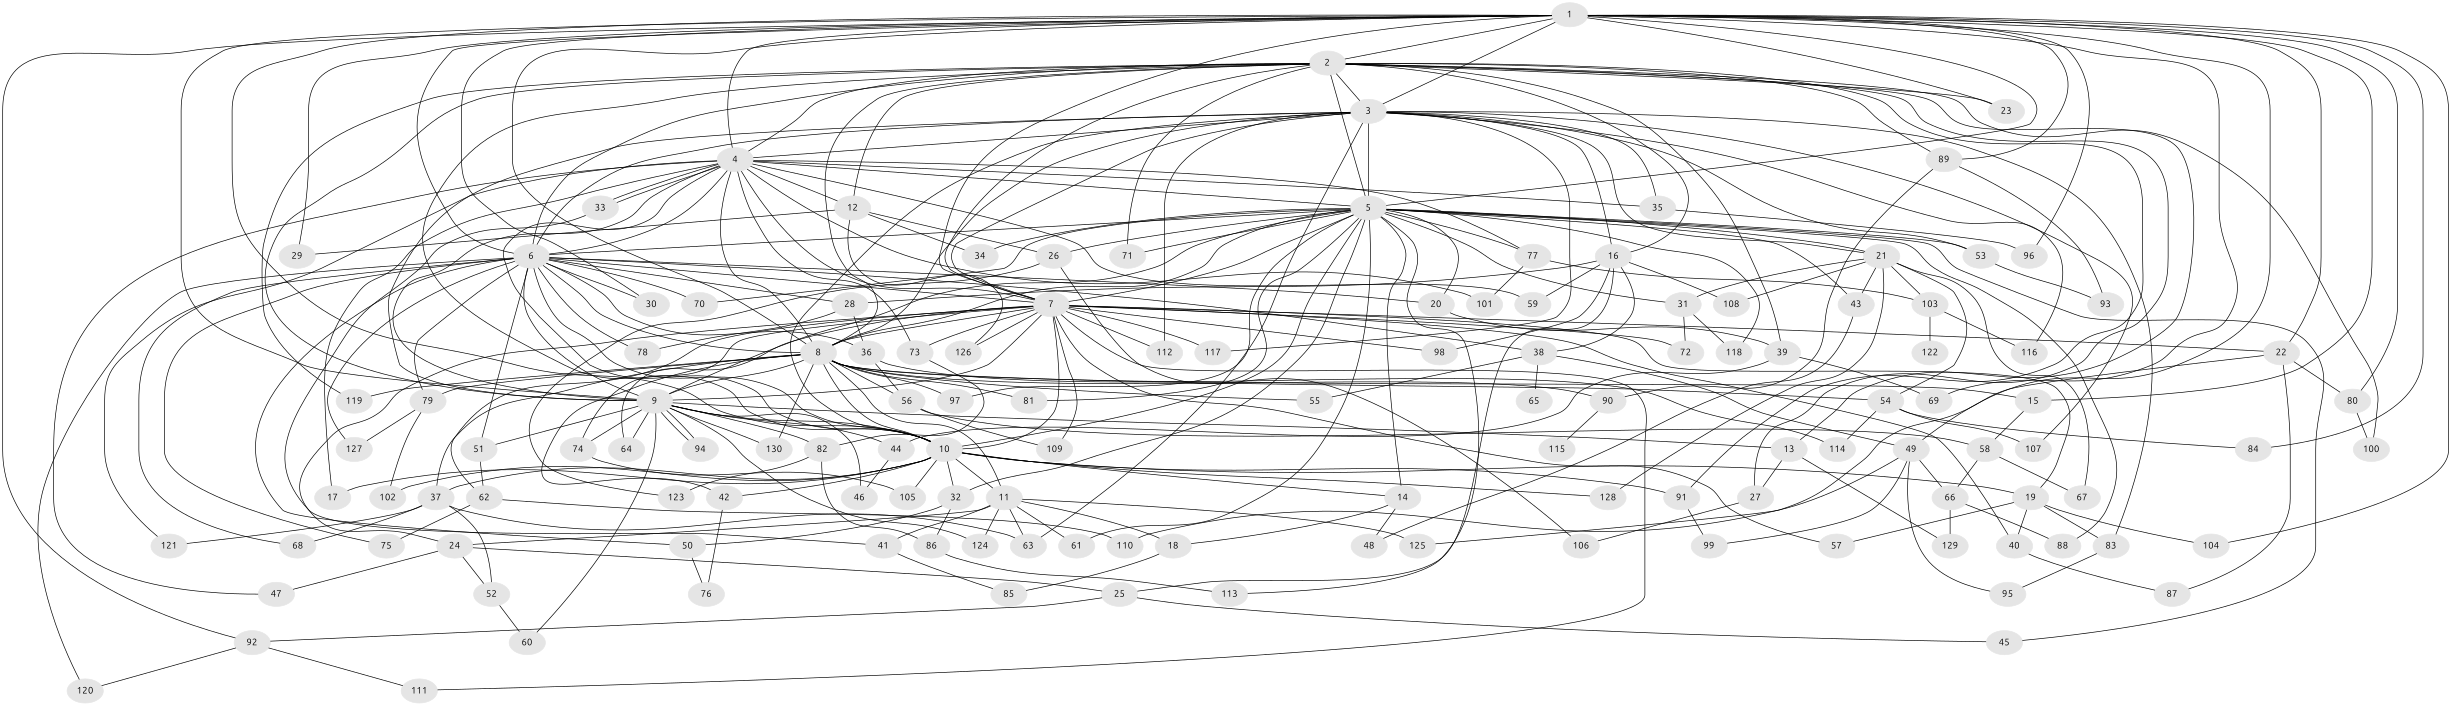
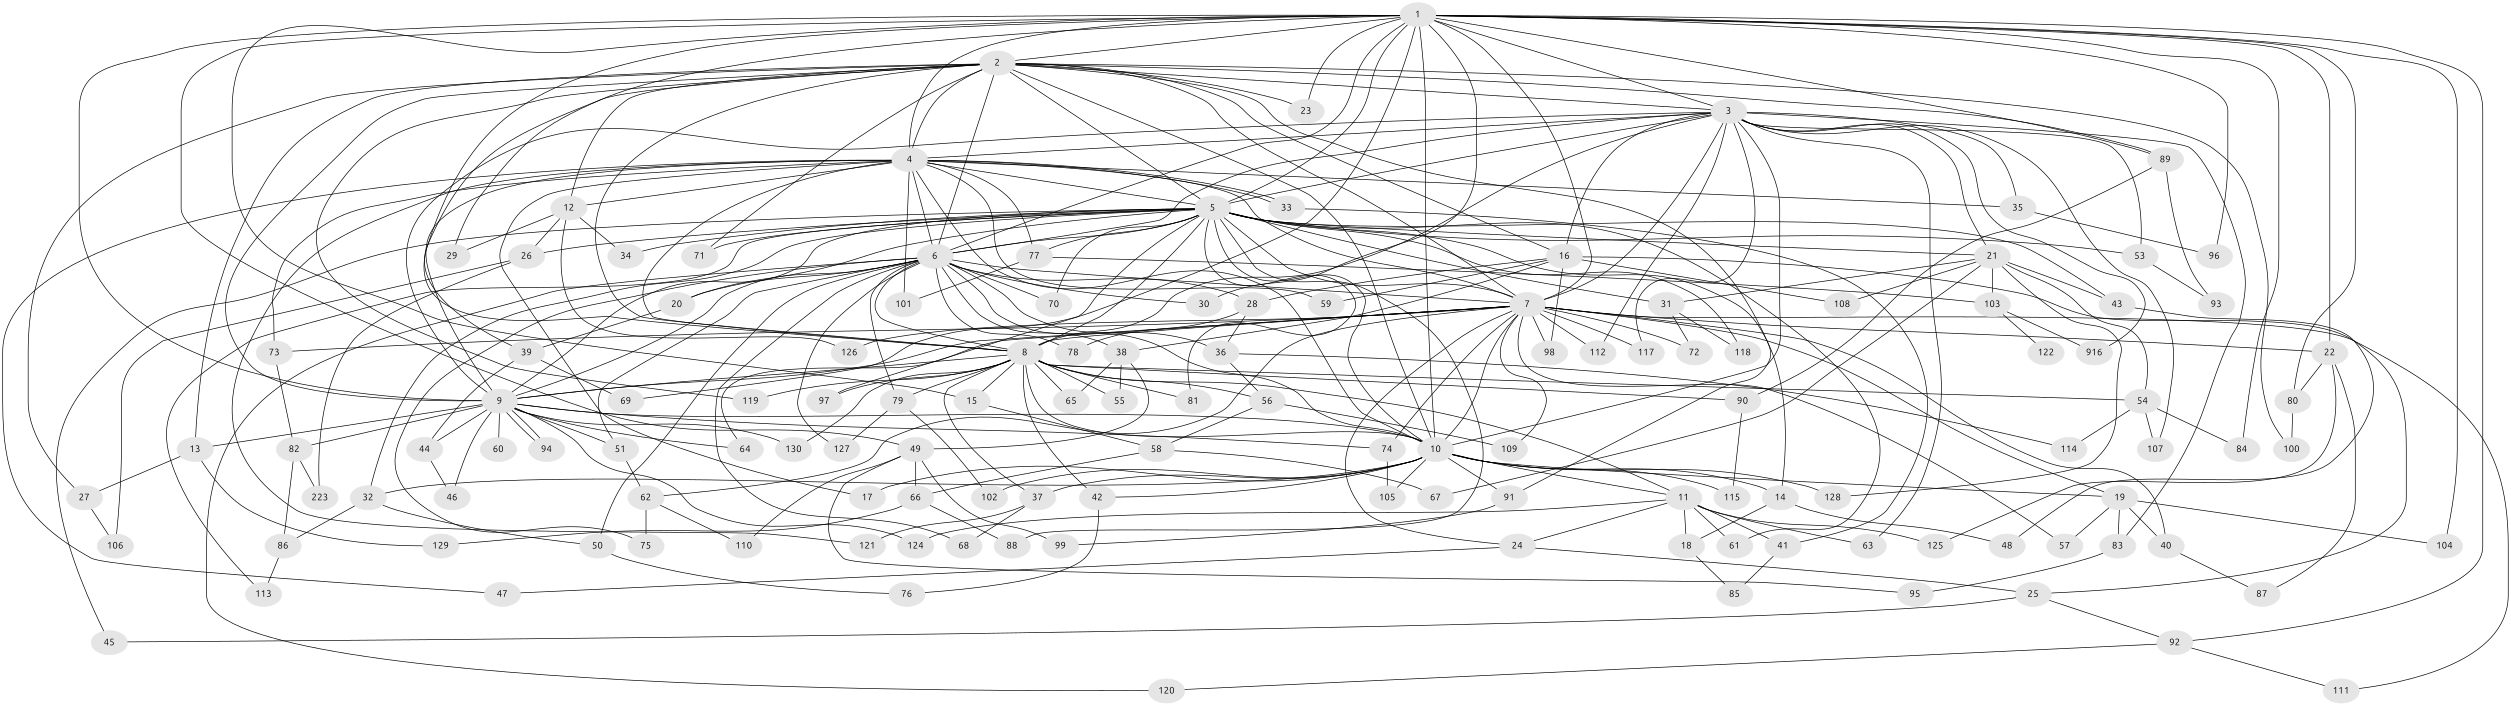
node "116": label "116" -> "916"
edge "8" -- "65": added
edge "10" -- "115": added
node "123": label "123" -> "223"
edge "37" -- "63": removed
node "52": removed
